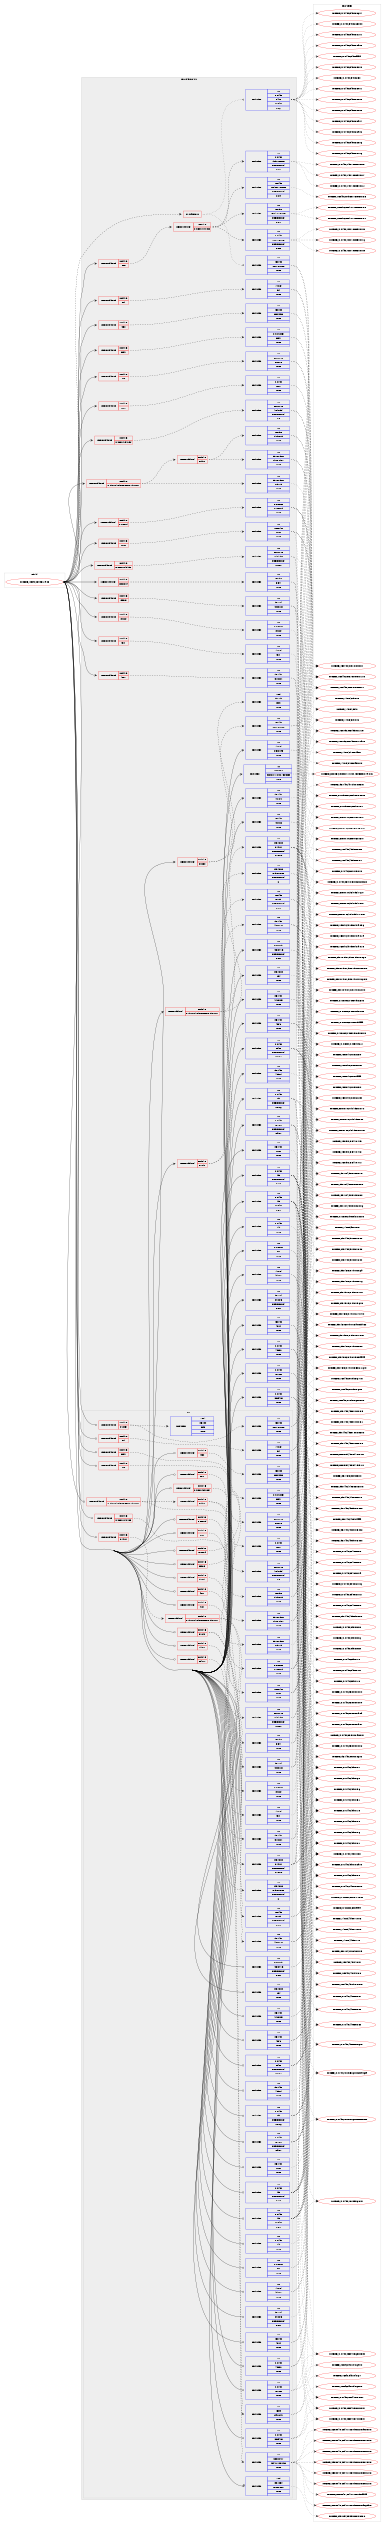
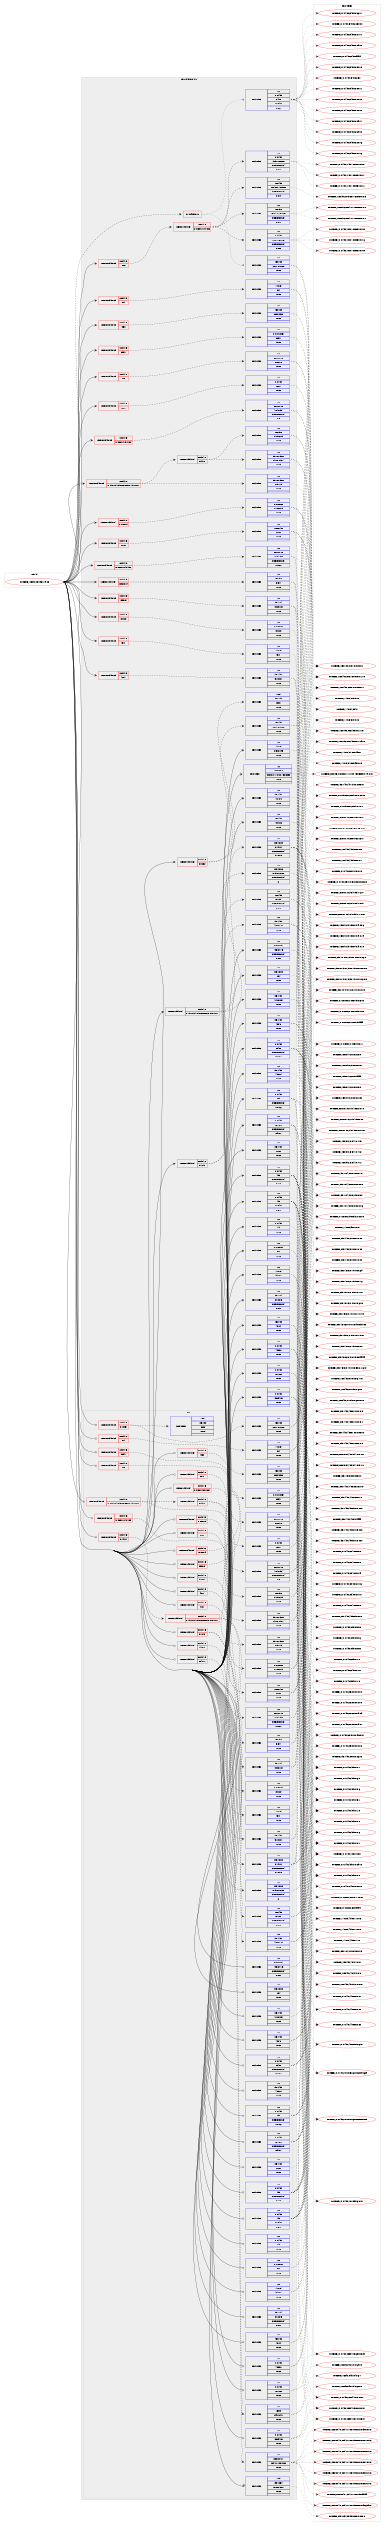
node "portage://sys-apps/systemd-245_rc1-r1": removed
